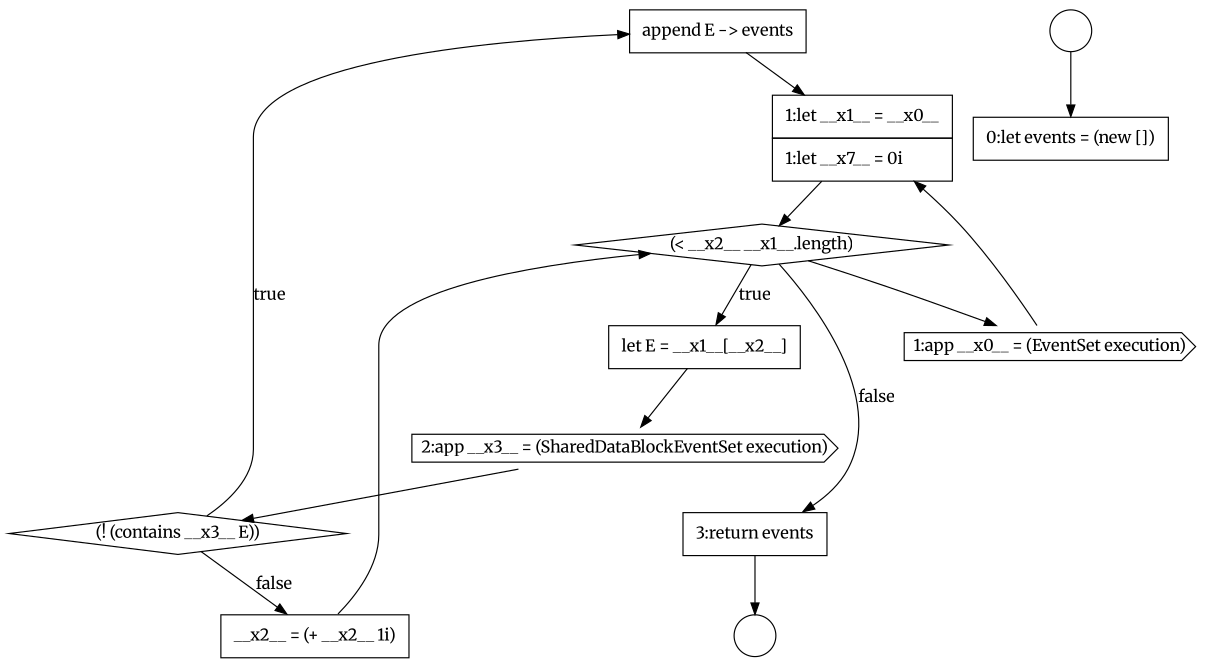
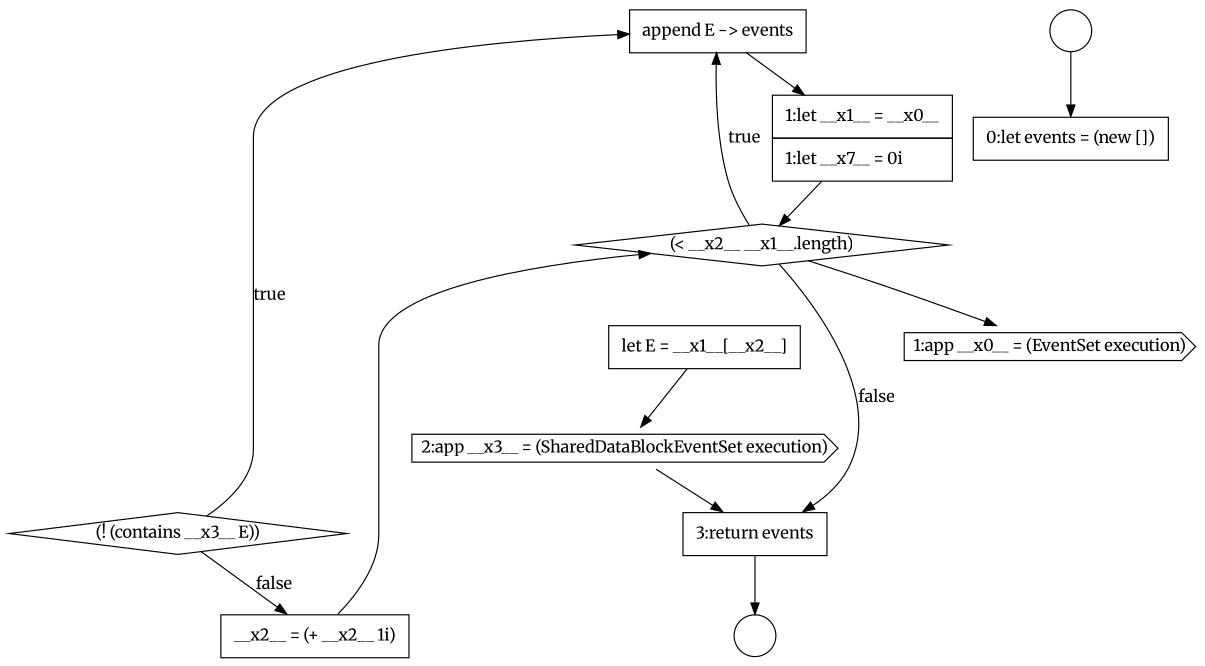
edge "1:app __x0__ = (EventSet execution)" -> "1:let __x1__ = __x0__": removed
edge "(< __x2__ __x1__.length)" -> "let E = __x1__[__x2__]": now "(< __x2__ __x1__.length)" -> "append E -> events"
edge "2:app __x3__ = (SharedDataBlockEventSet execution)" -> "(! (contains __x3__ E))": now "2:app __x3__ = (SharedDataBlockEventSet execution)" -> "3:return events"
